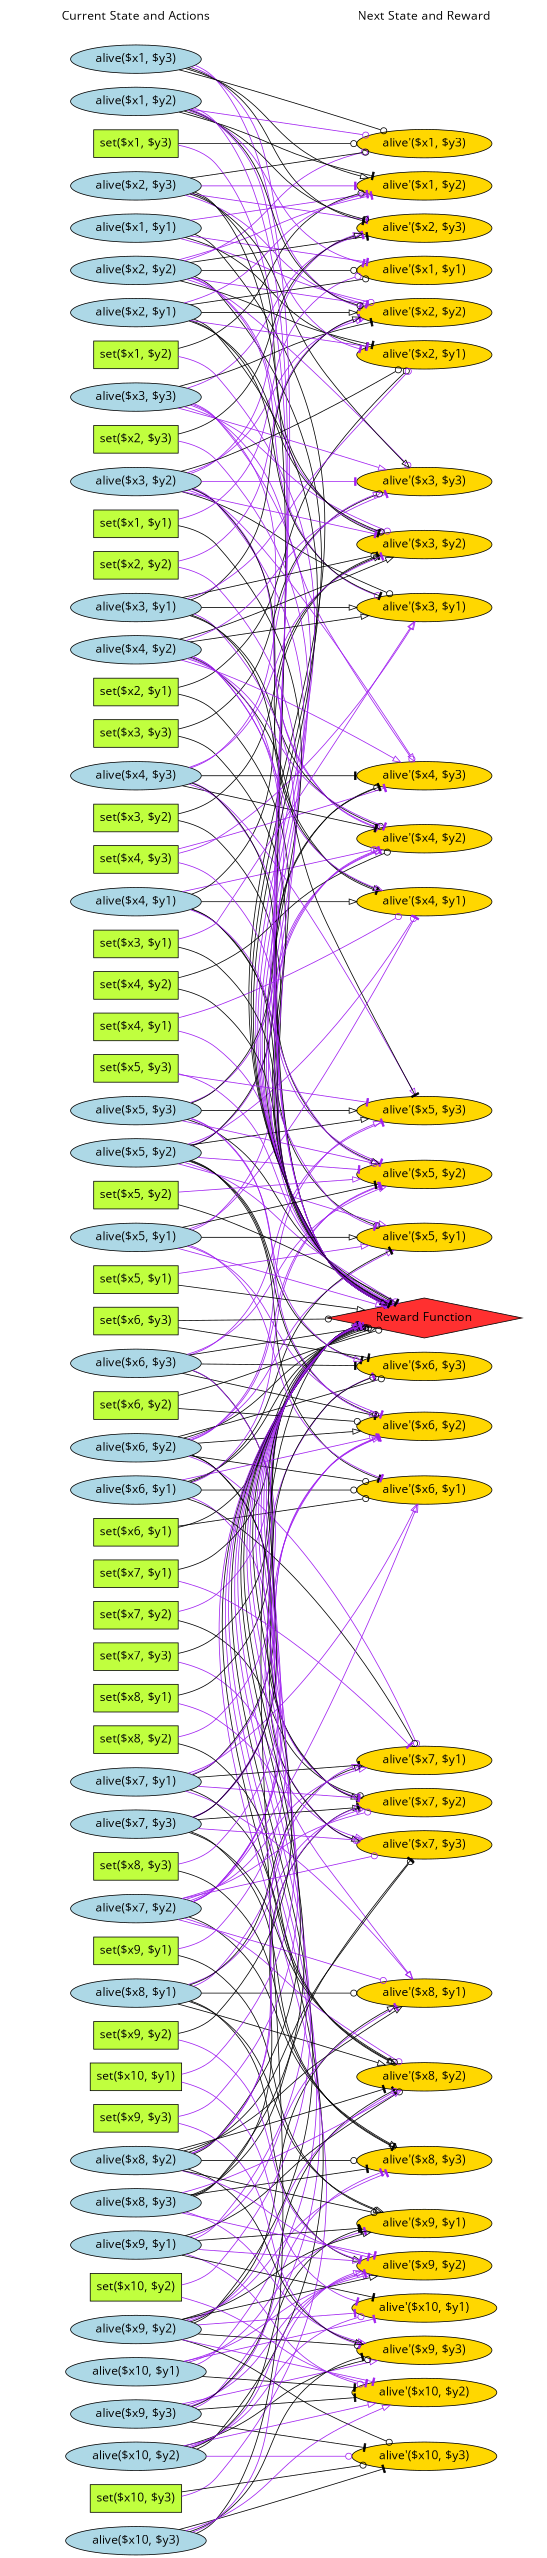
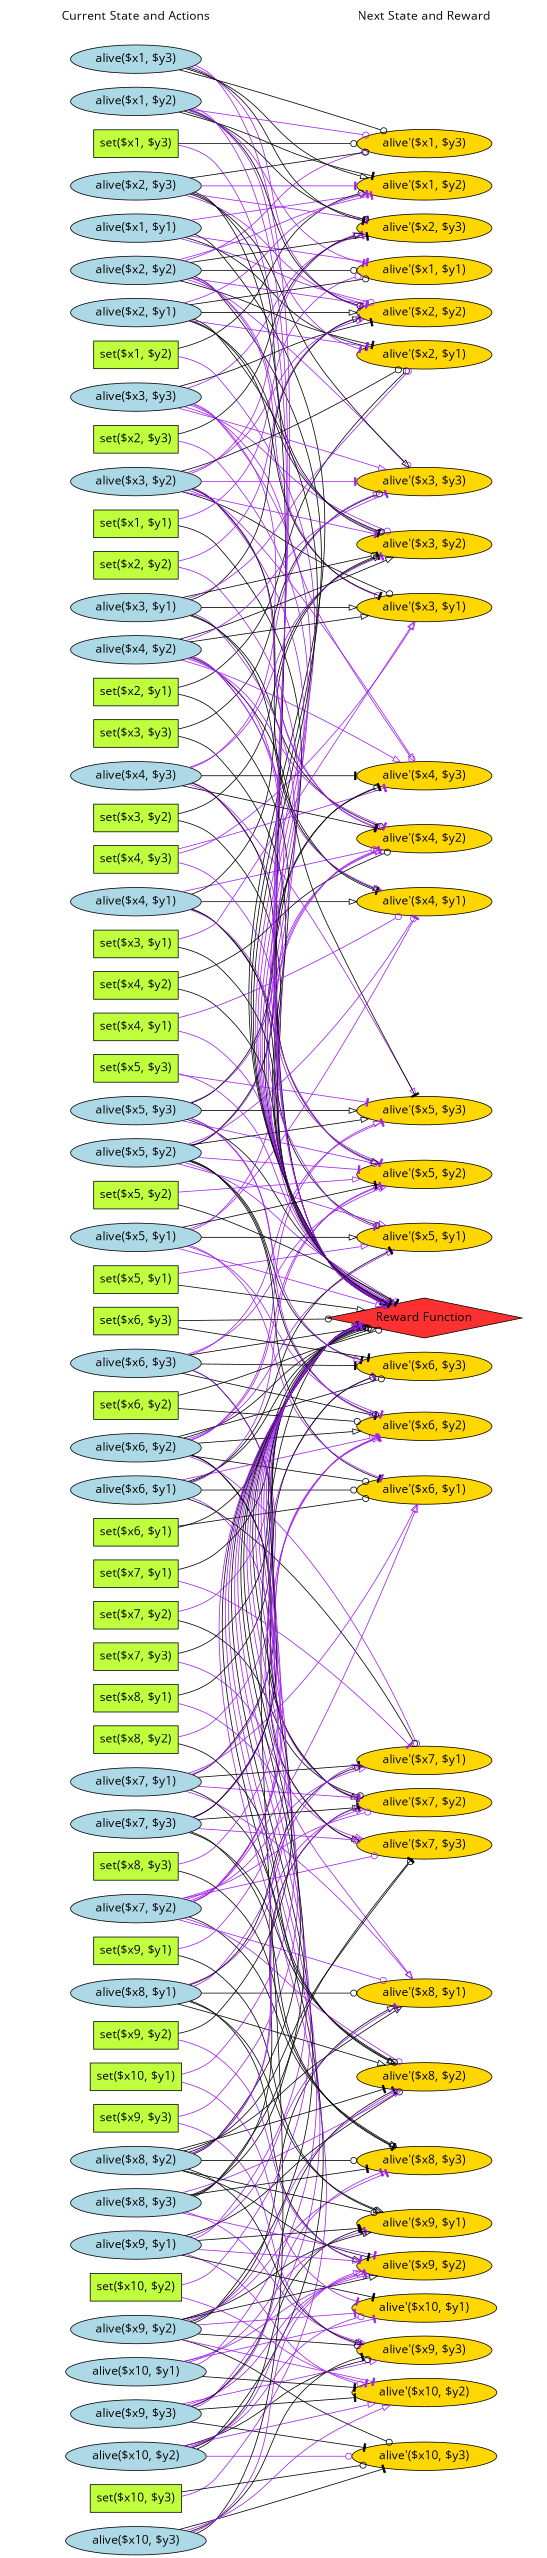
edge "alive($x6, $y1)" -> "alive'($x5, $y2)": arrowhead tee -> onormal
edge "alive($x8, $y2)" -> "alive'($x9, $y2)": color purple -> black
